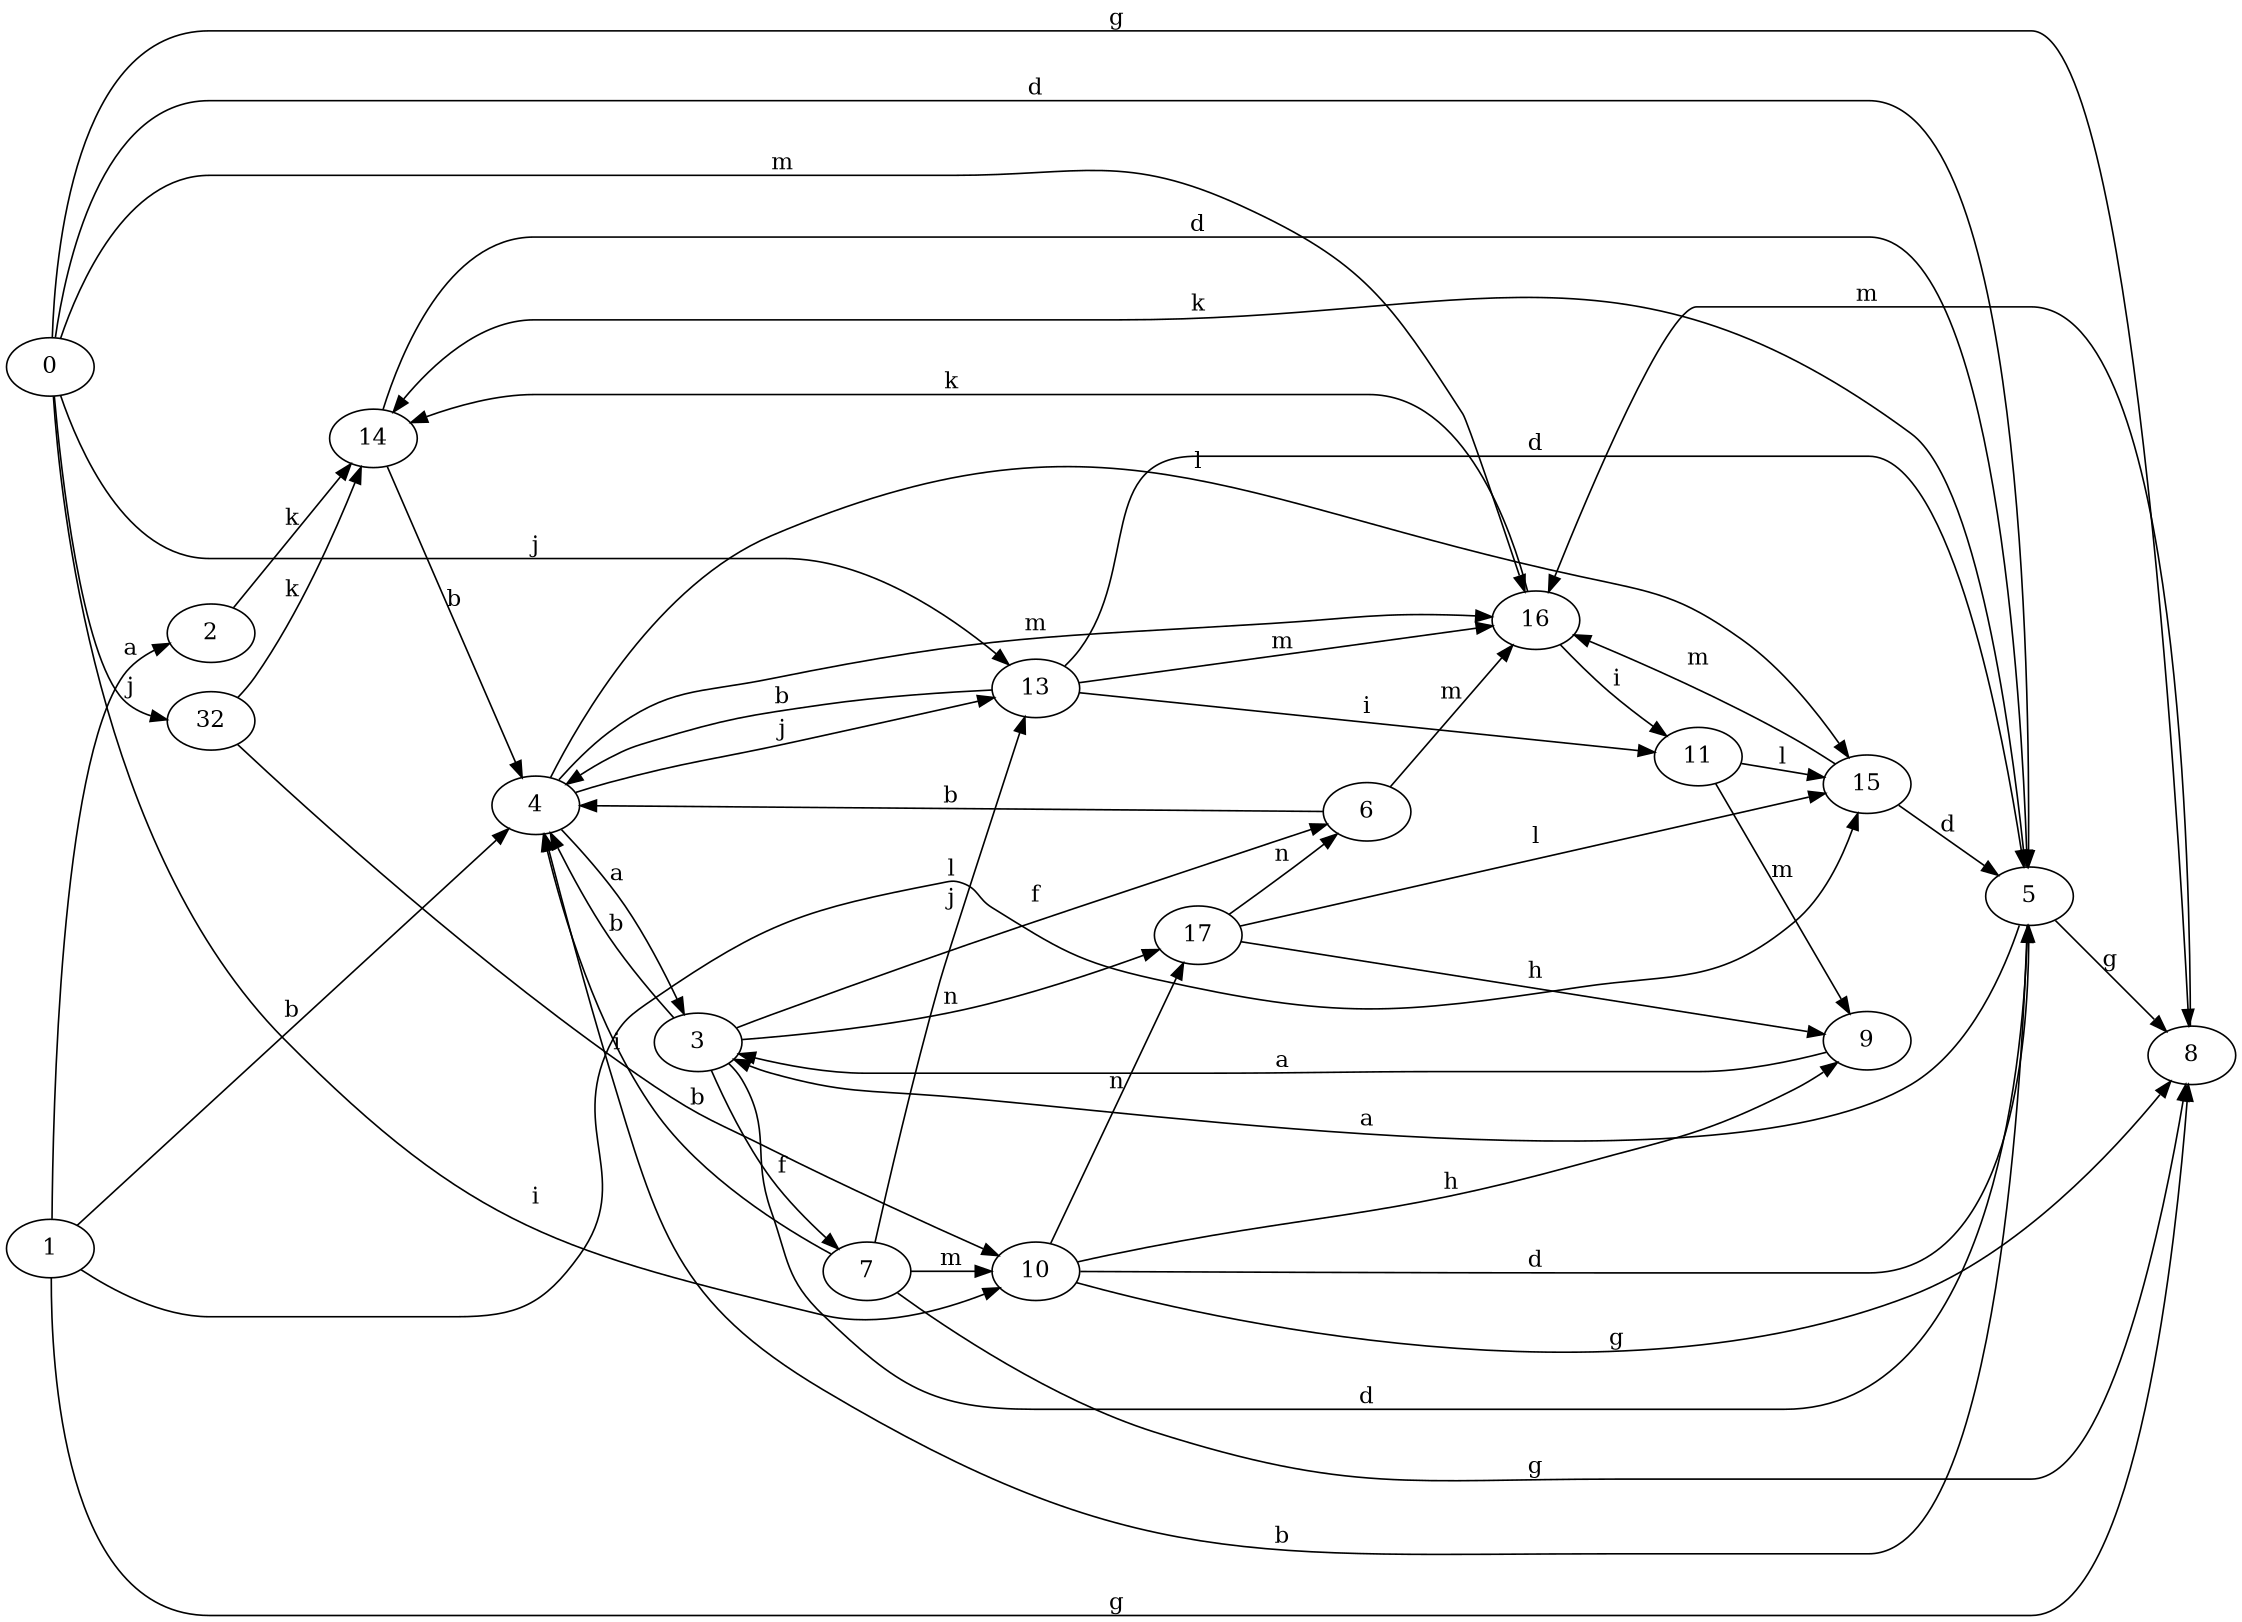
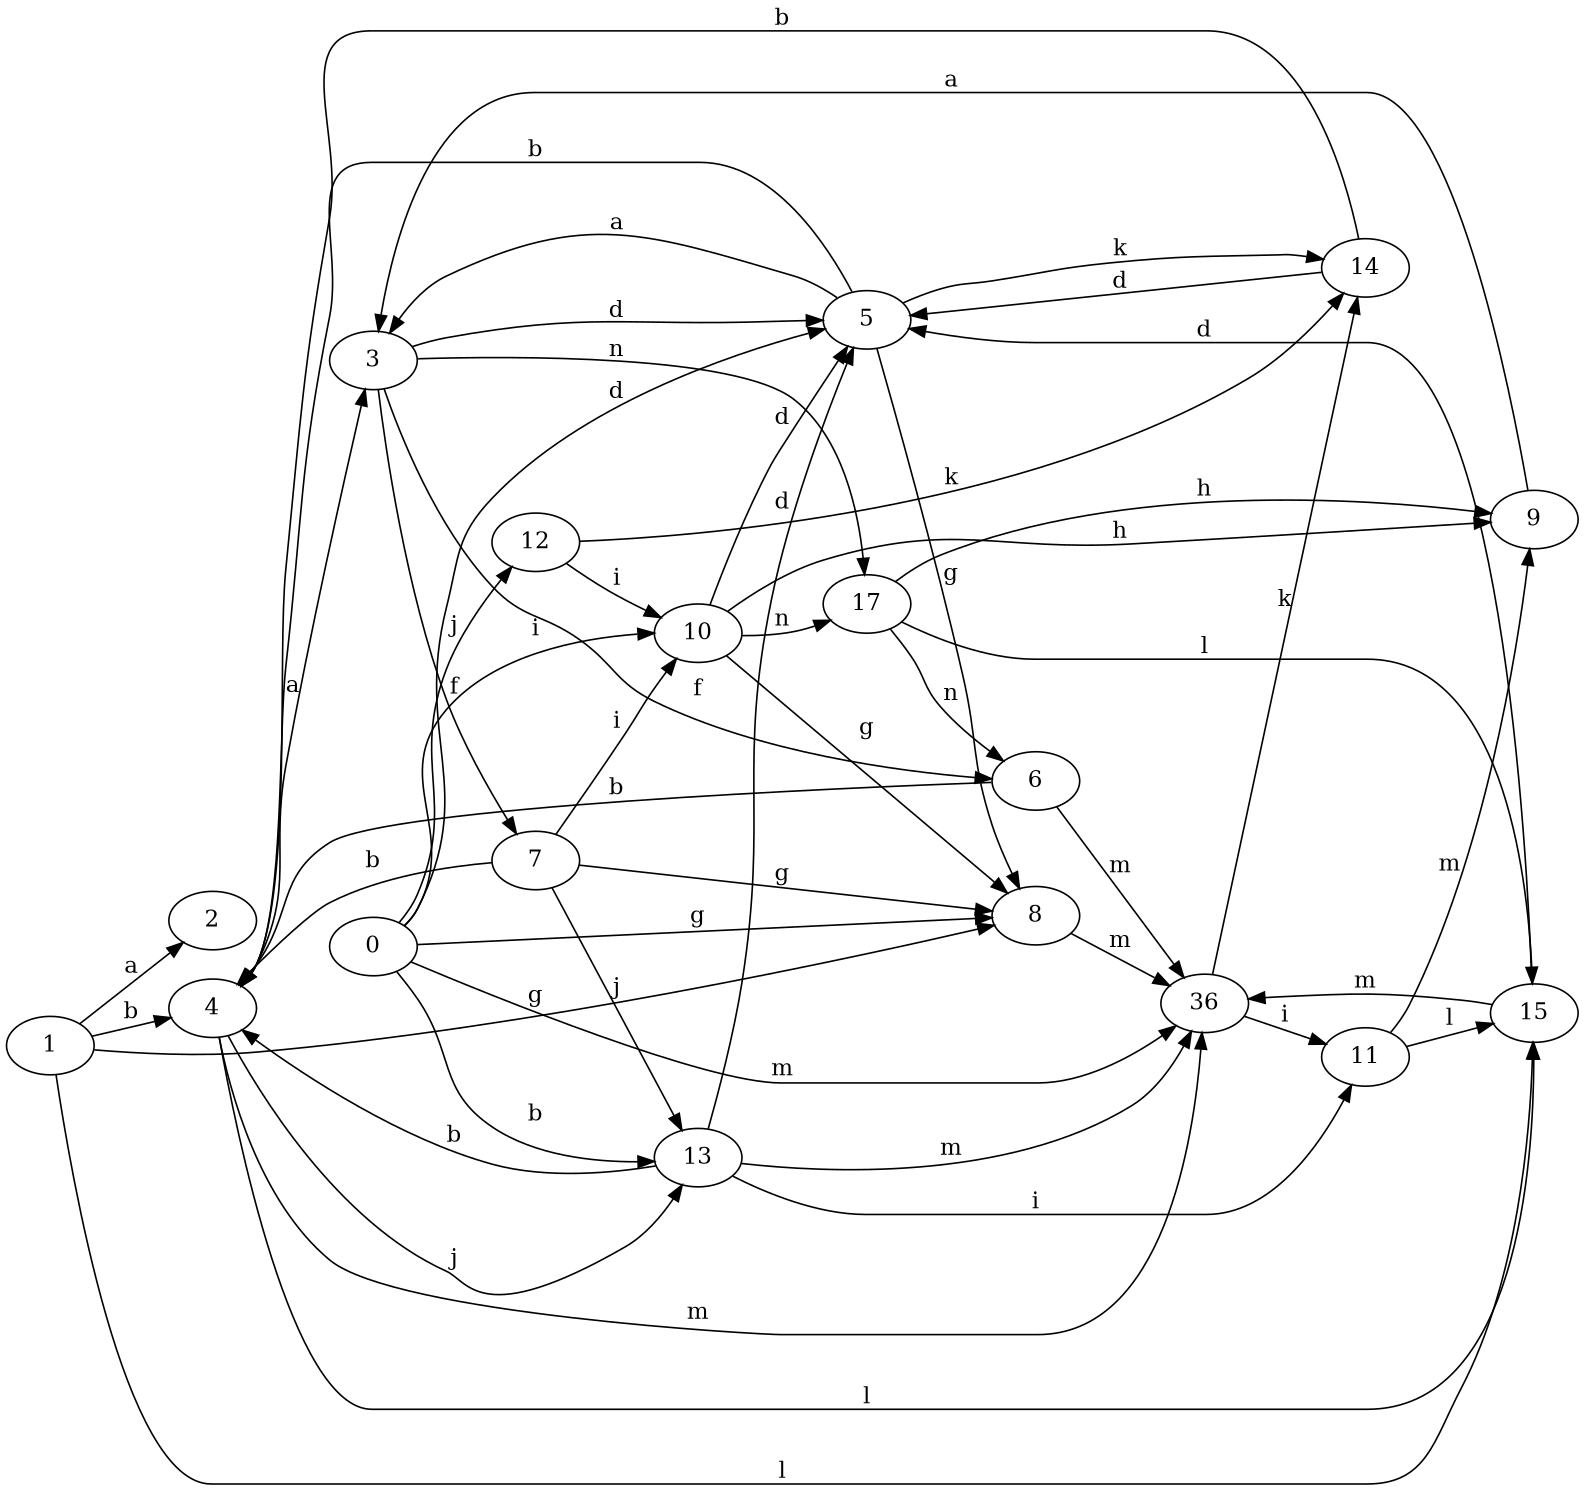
edge "2" -> "14": removed, label "k"
edge "0" -> "13": label "j" -> "b"
node "16": label "16" -> "36"
node "32": label "32" -> "12"
edge "3" -> "4": removed, label "b"
edge "7" -> "10": label "m" -> "i"
